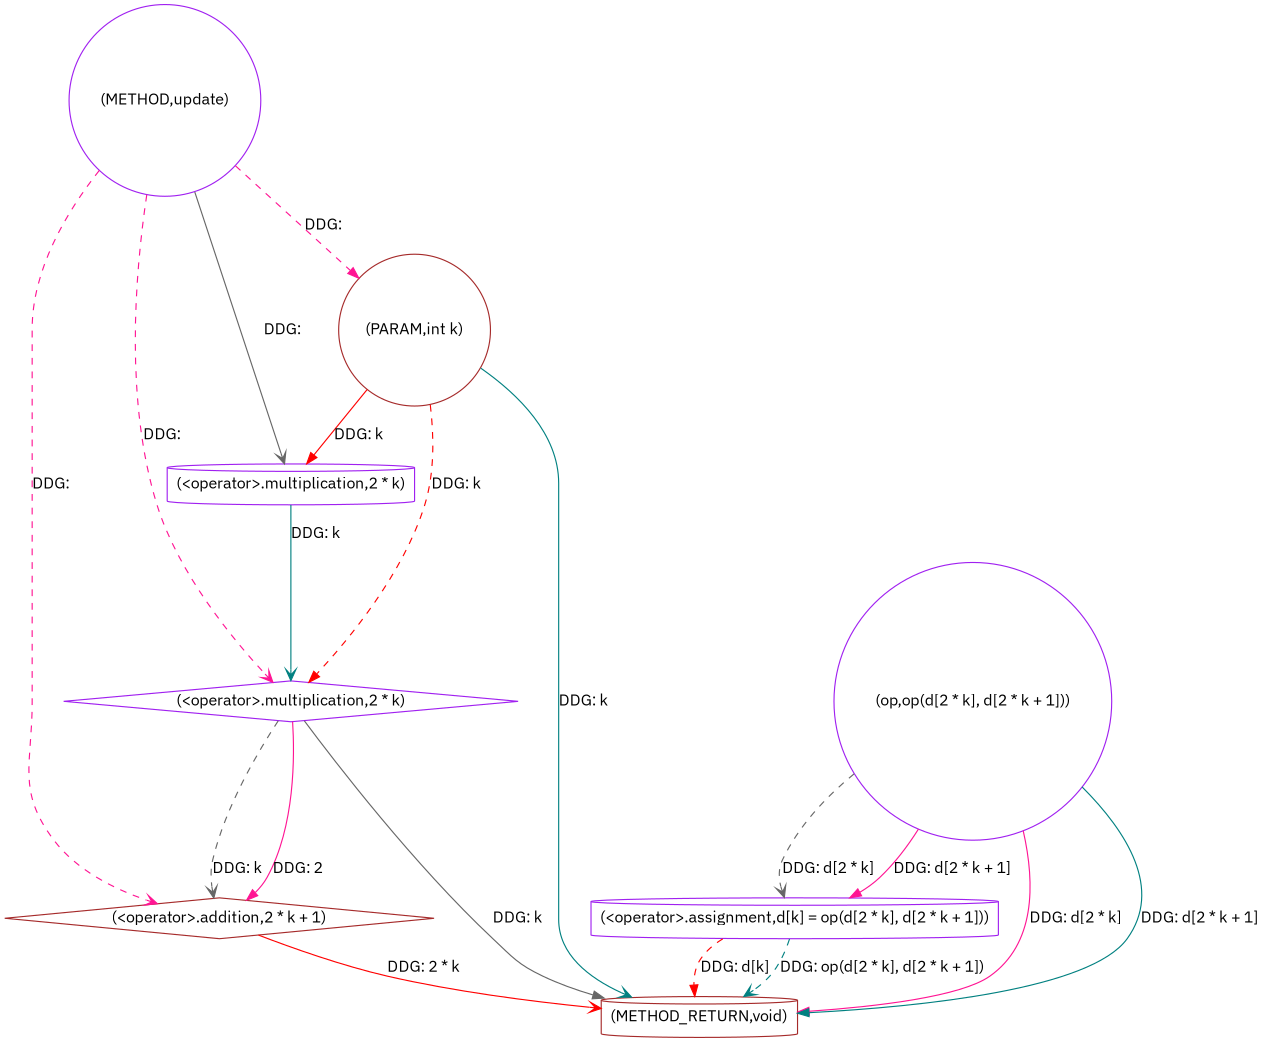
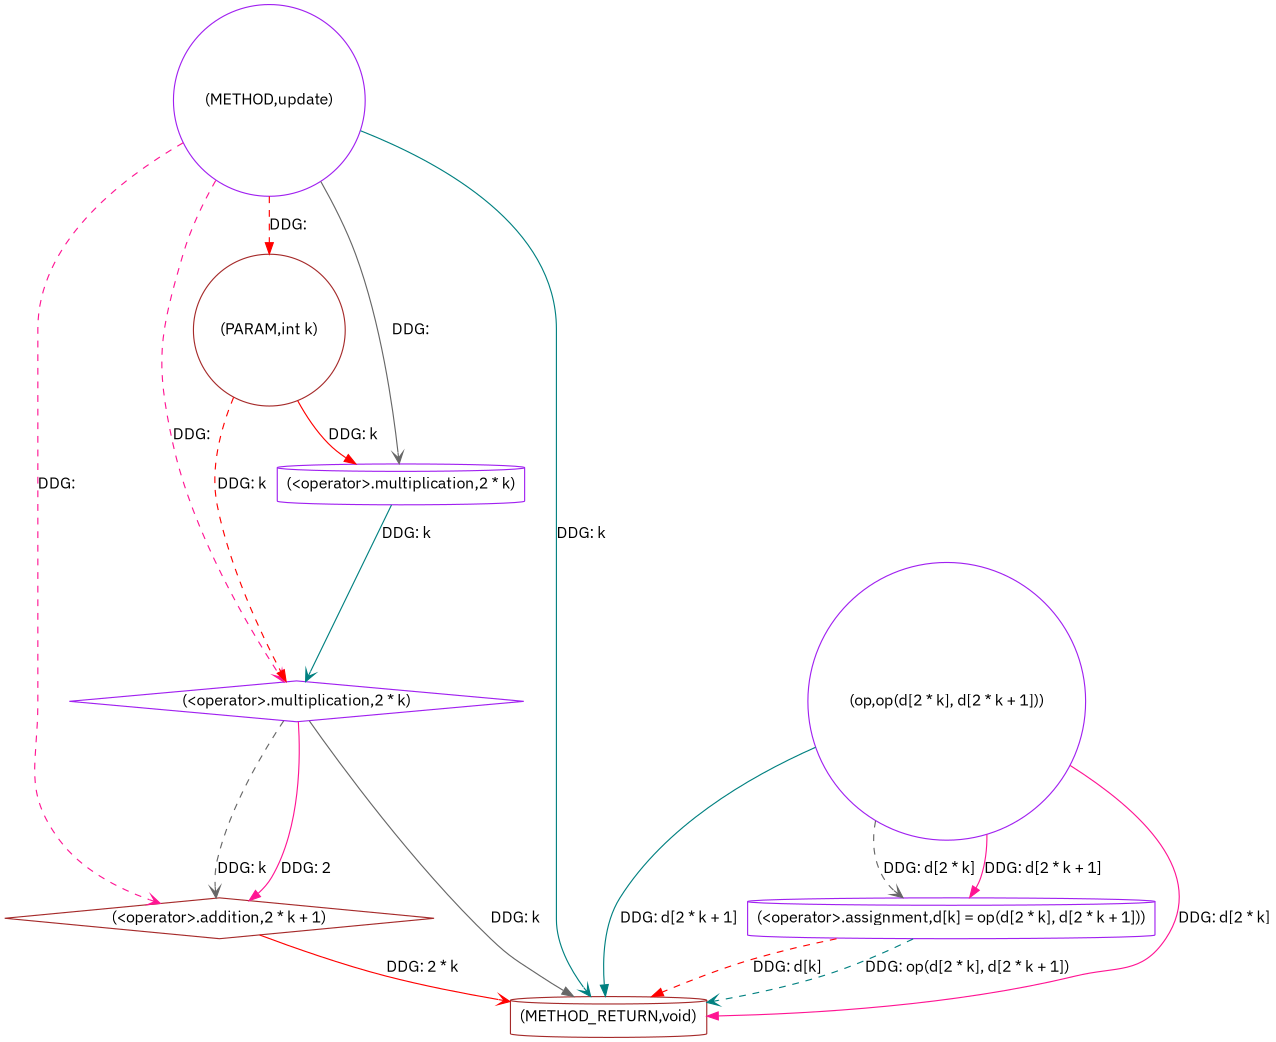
edge "(METHOD,update)" -> "(PARAM,int k)": color deeppink -> red
edge "(PARAM,int k)" -> "(METHOD_RETURN,void)": now "(METHOD,update)" -> "(METHOD_RETURN,void)"
